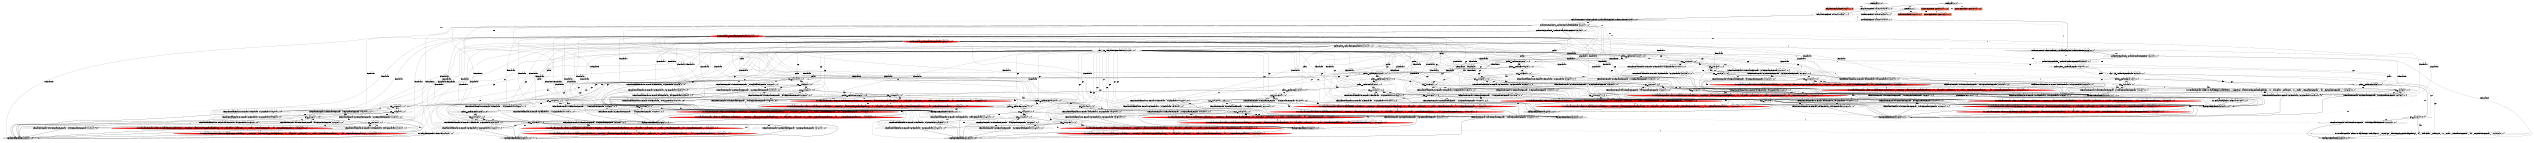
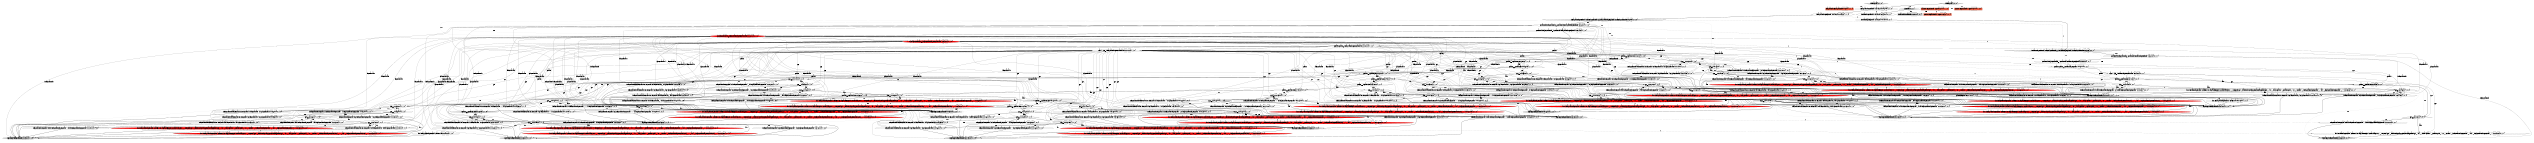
node "BooleanNode irBooleanNode@@@2@@@['0', '0', '1']": fillcolor tomato -> lightgray
